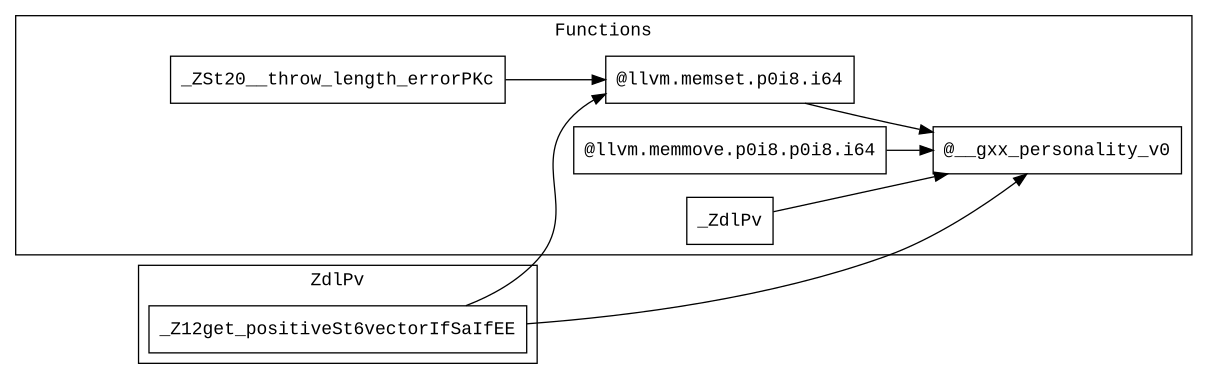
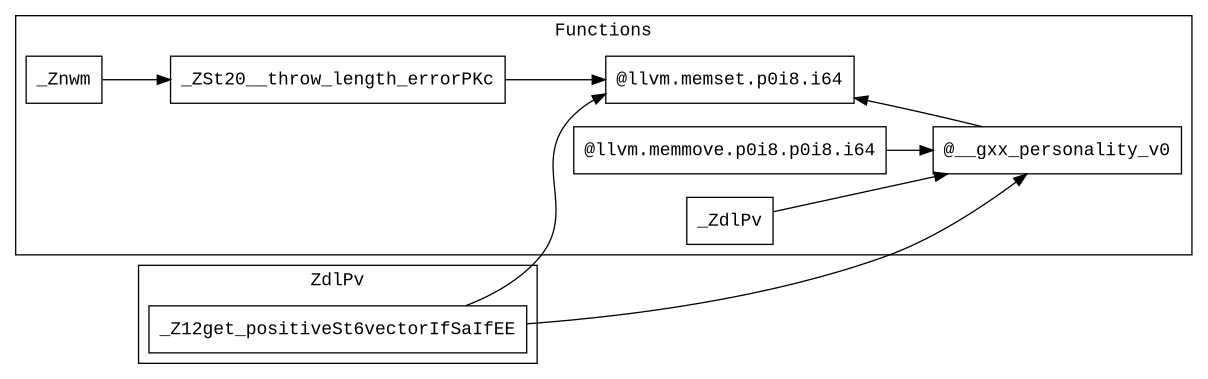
node "_Znwm": added
edge "@llvm.memset.p0i8.i64" -> "@__gxx_personality_v0": reversed
